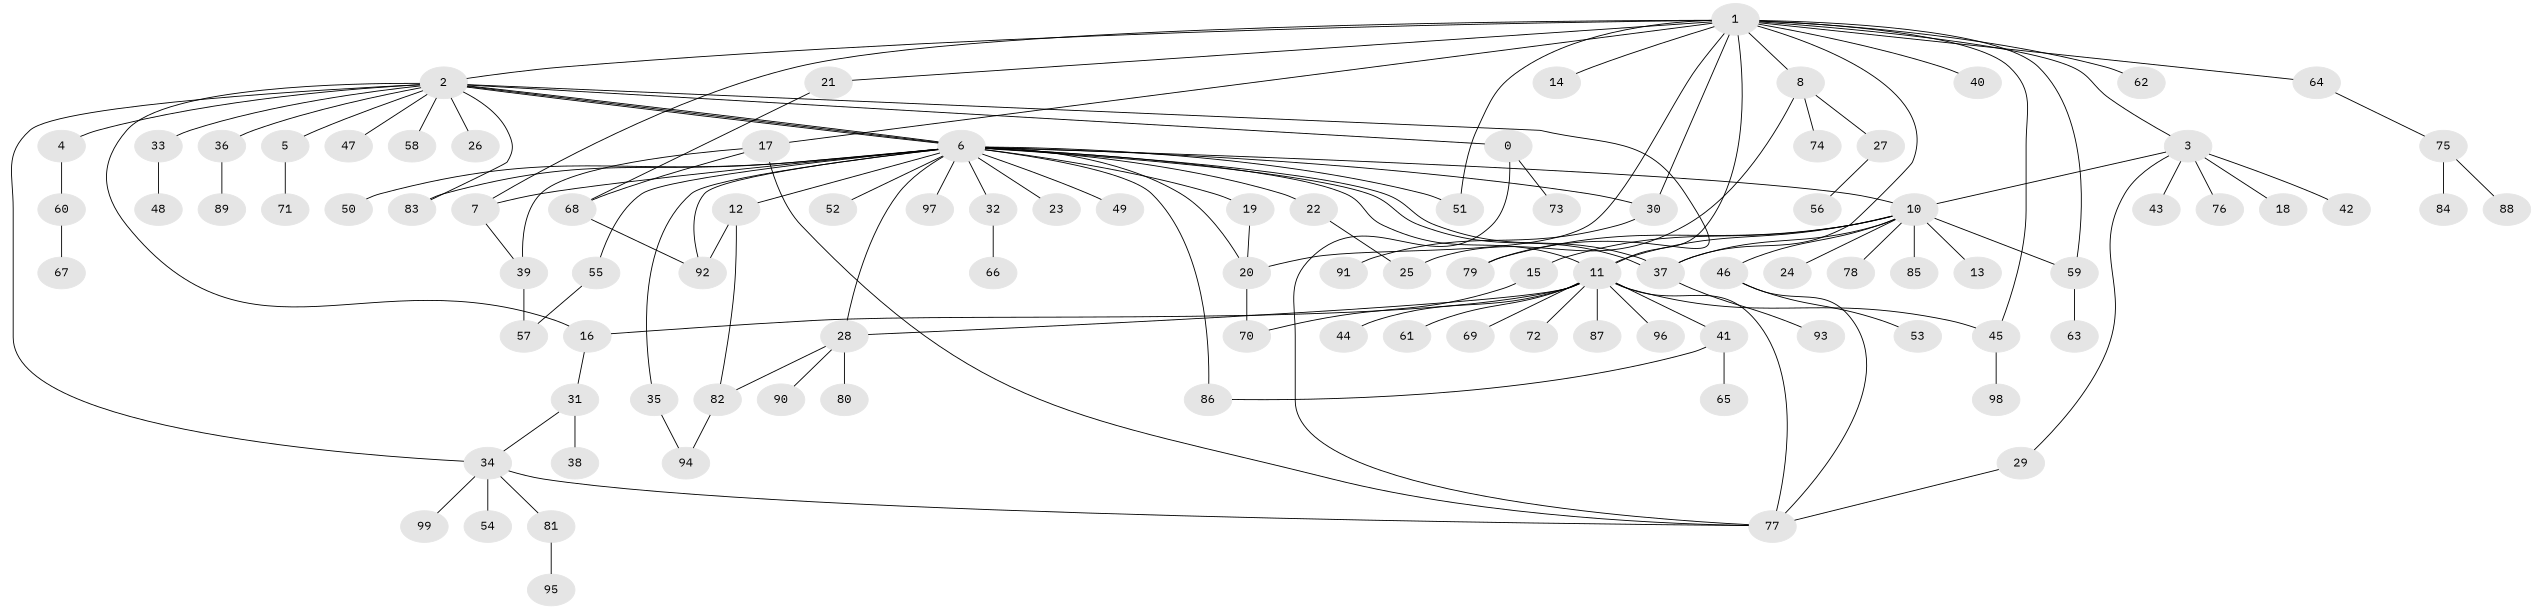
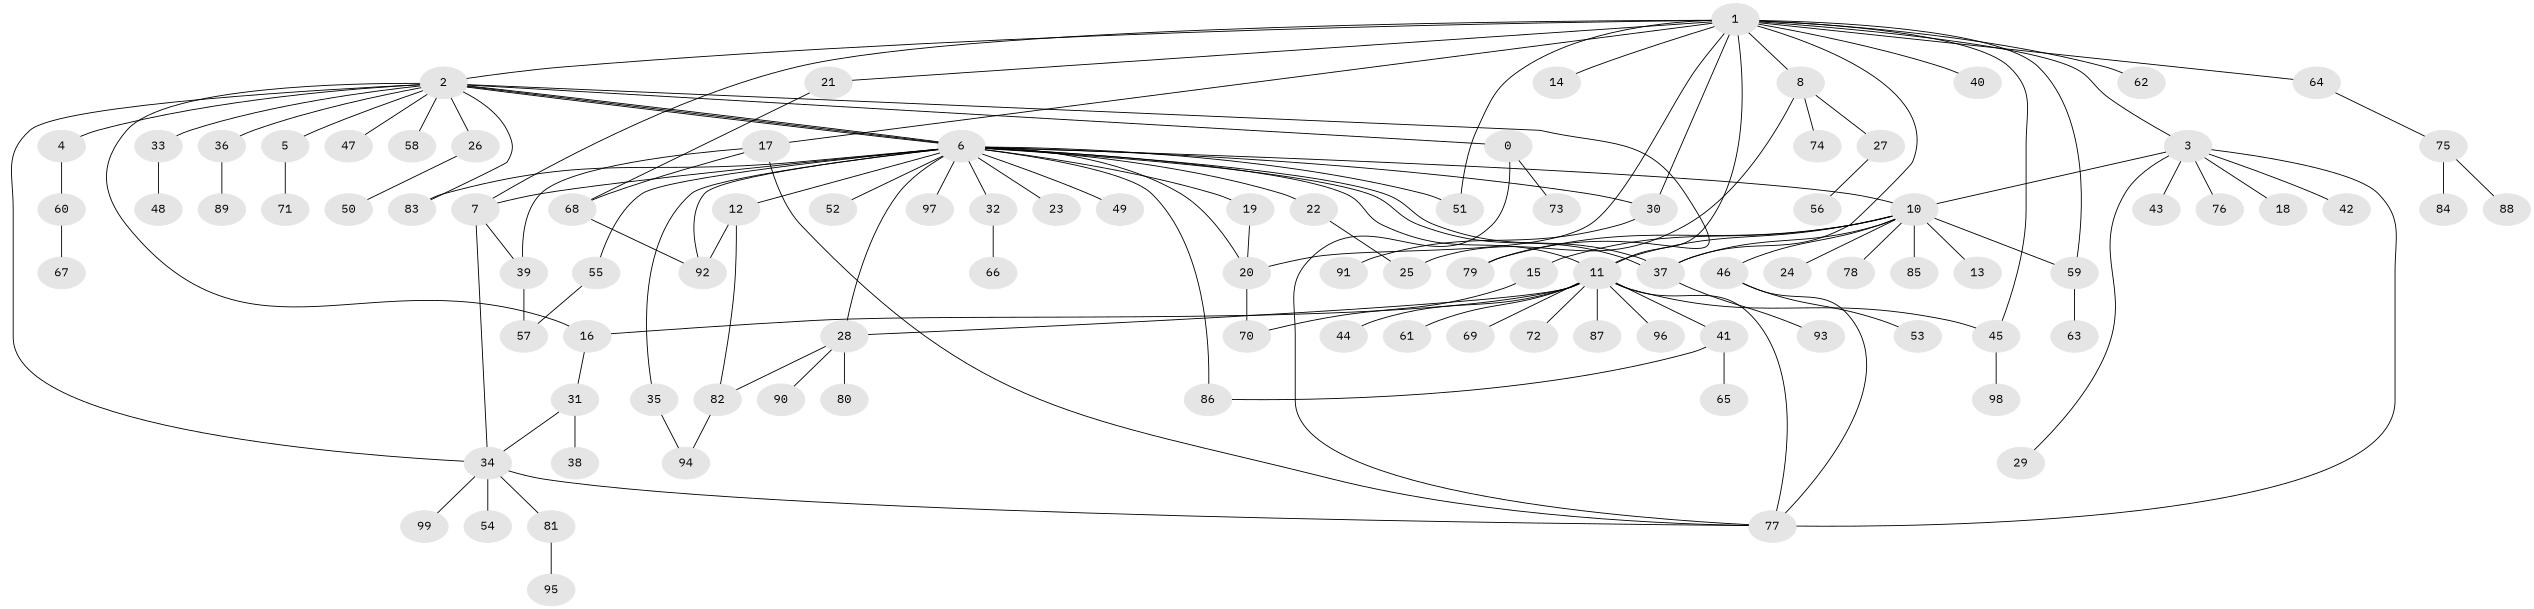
edge "6" -- "50": now "26" -- "50"
edge "7" -- "34": added
edge "29" -- "77": now "3" -- "77"
